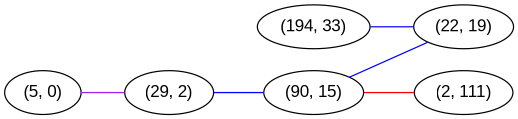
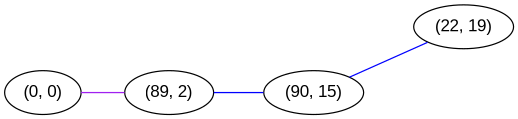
node "(194, 33)": removed
node "(5, 0)": label "(5, 0)" -> "(0, 0)"
node "(29, 2)": label "(29, 2)" -> "(89, 2)"
node "(2, 111)": removed
